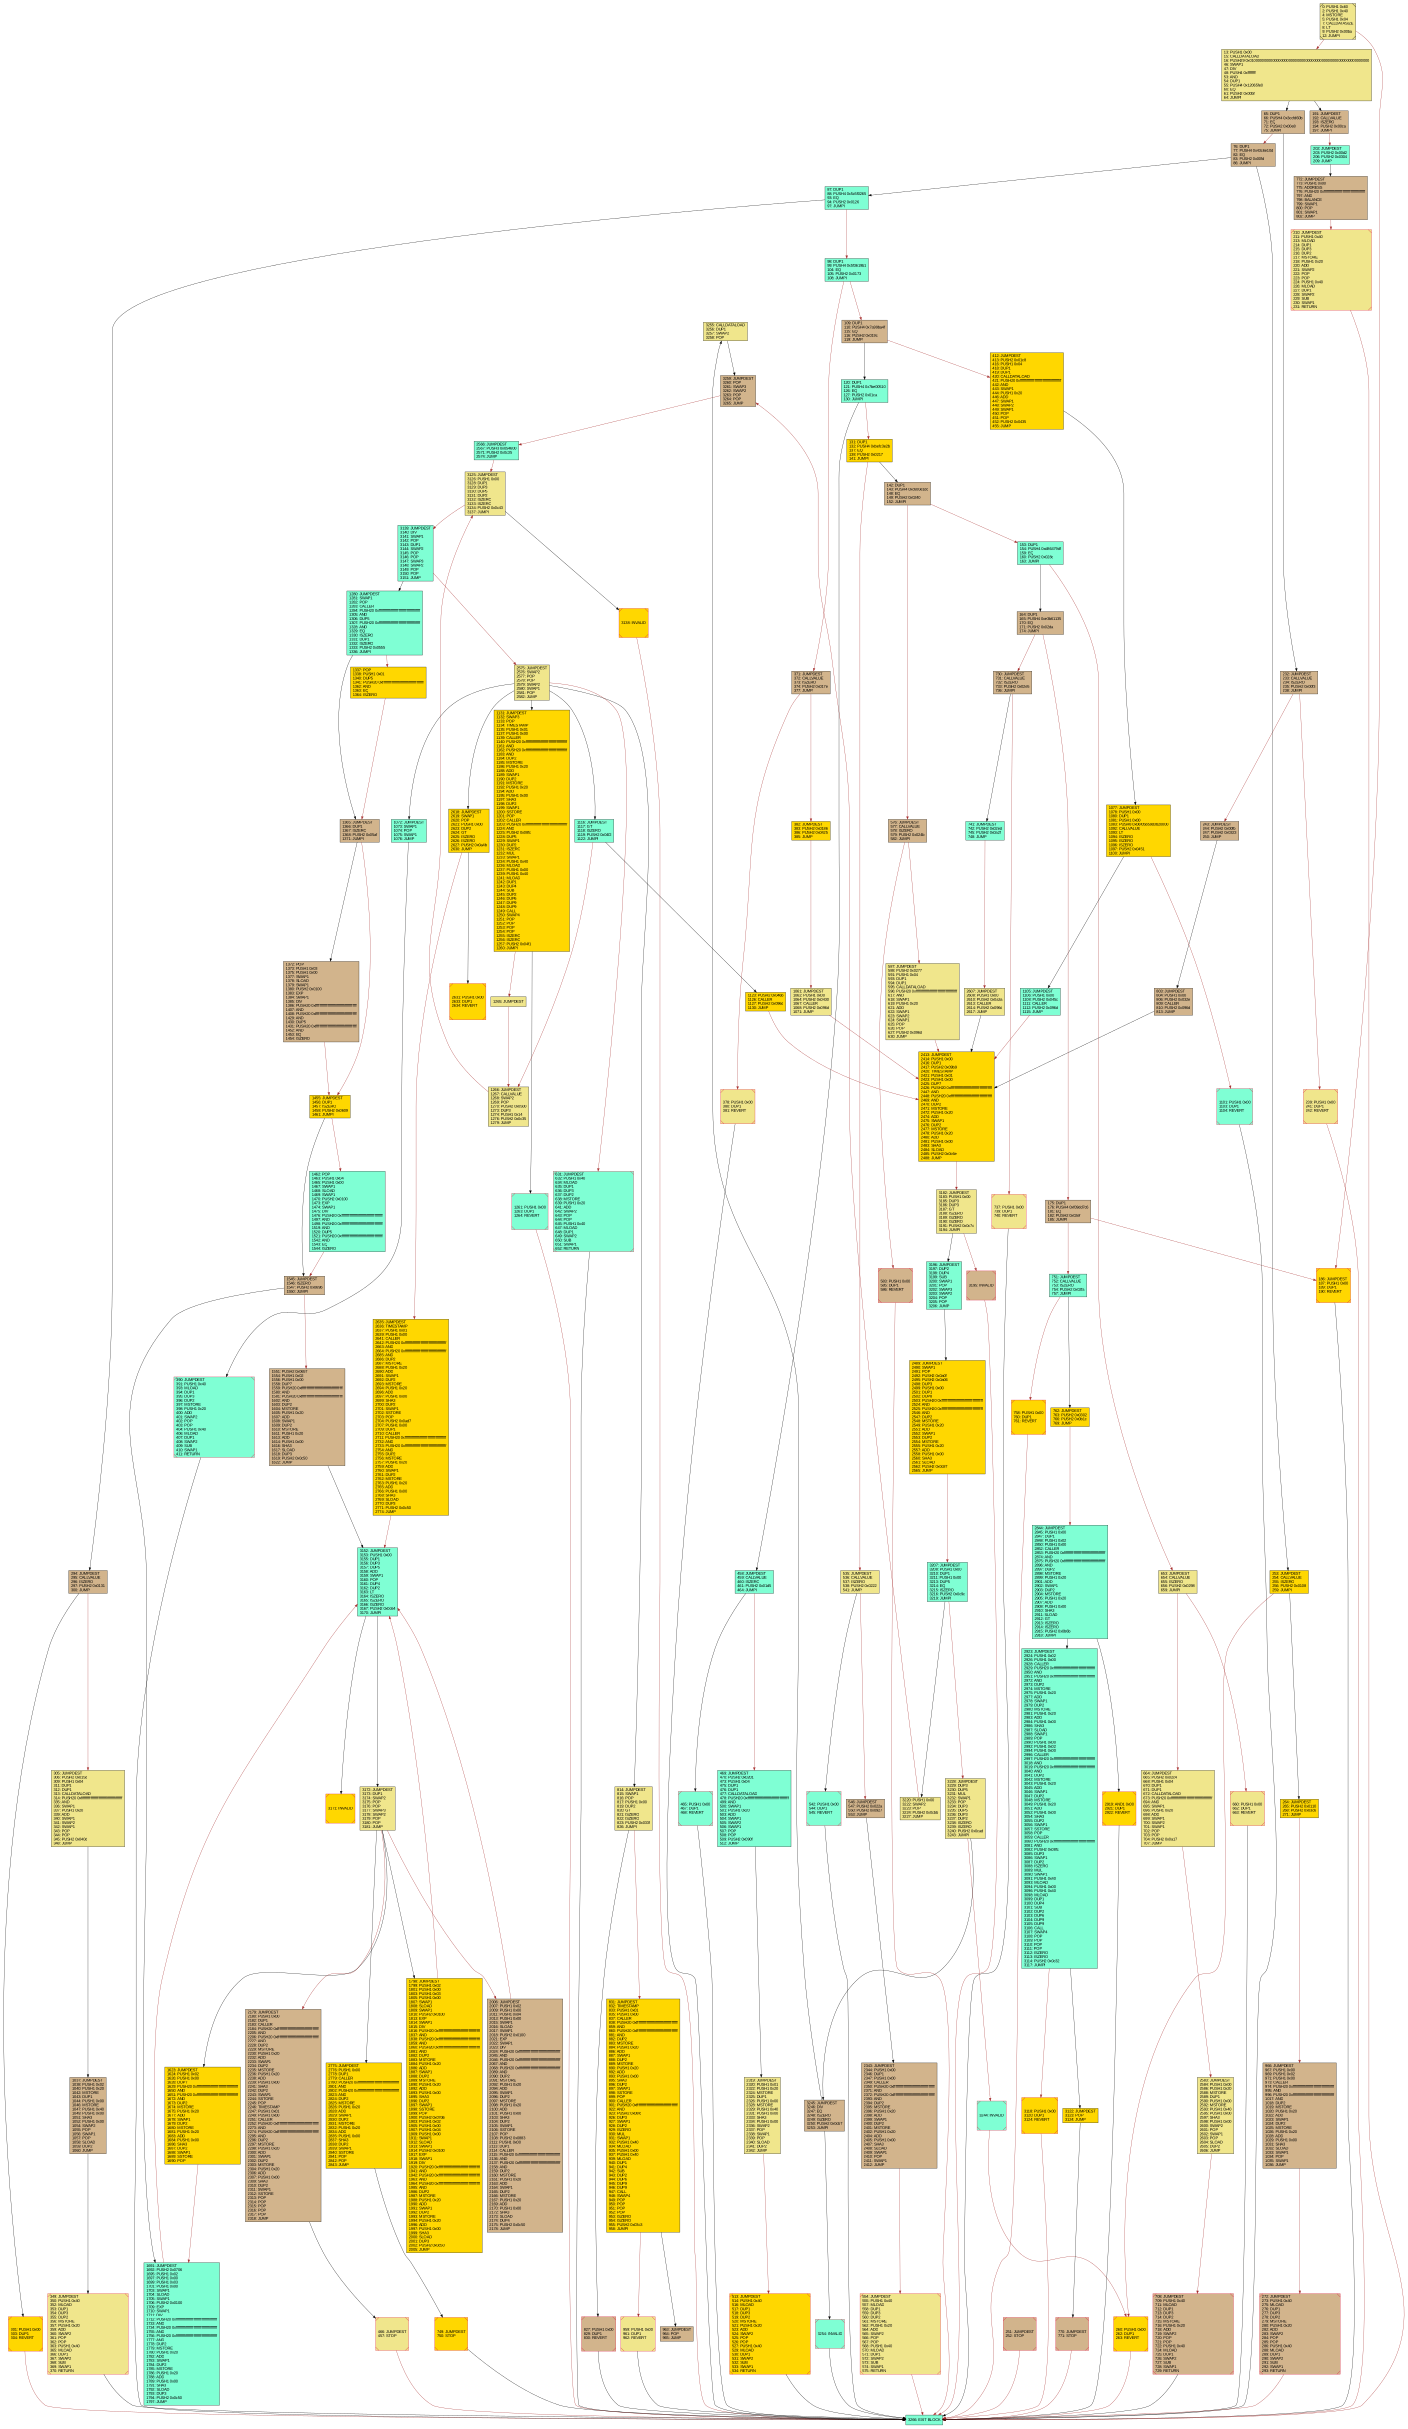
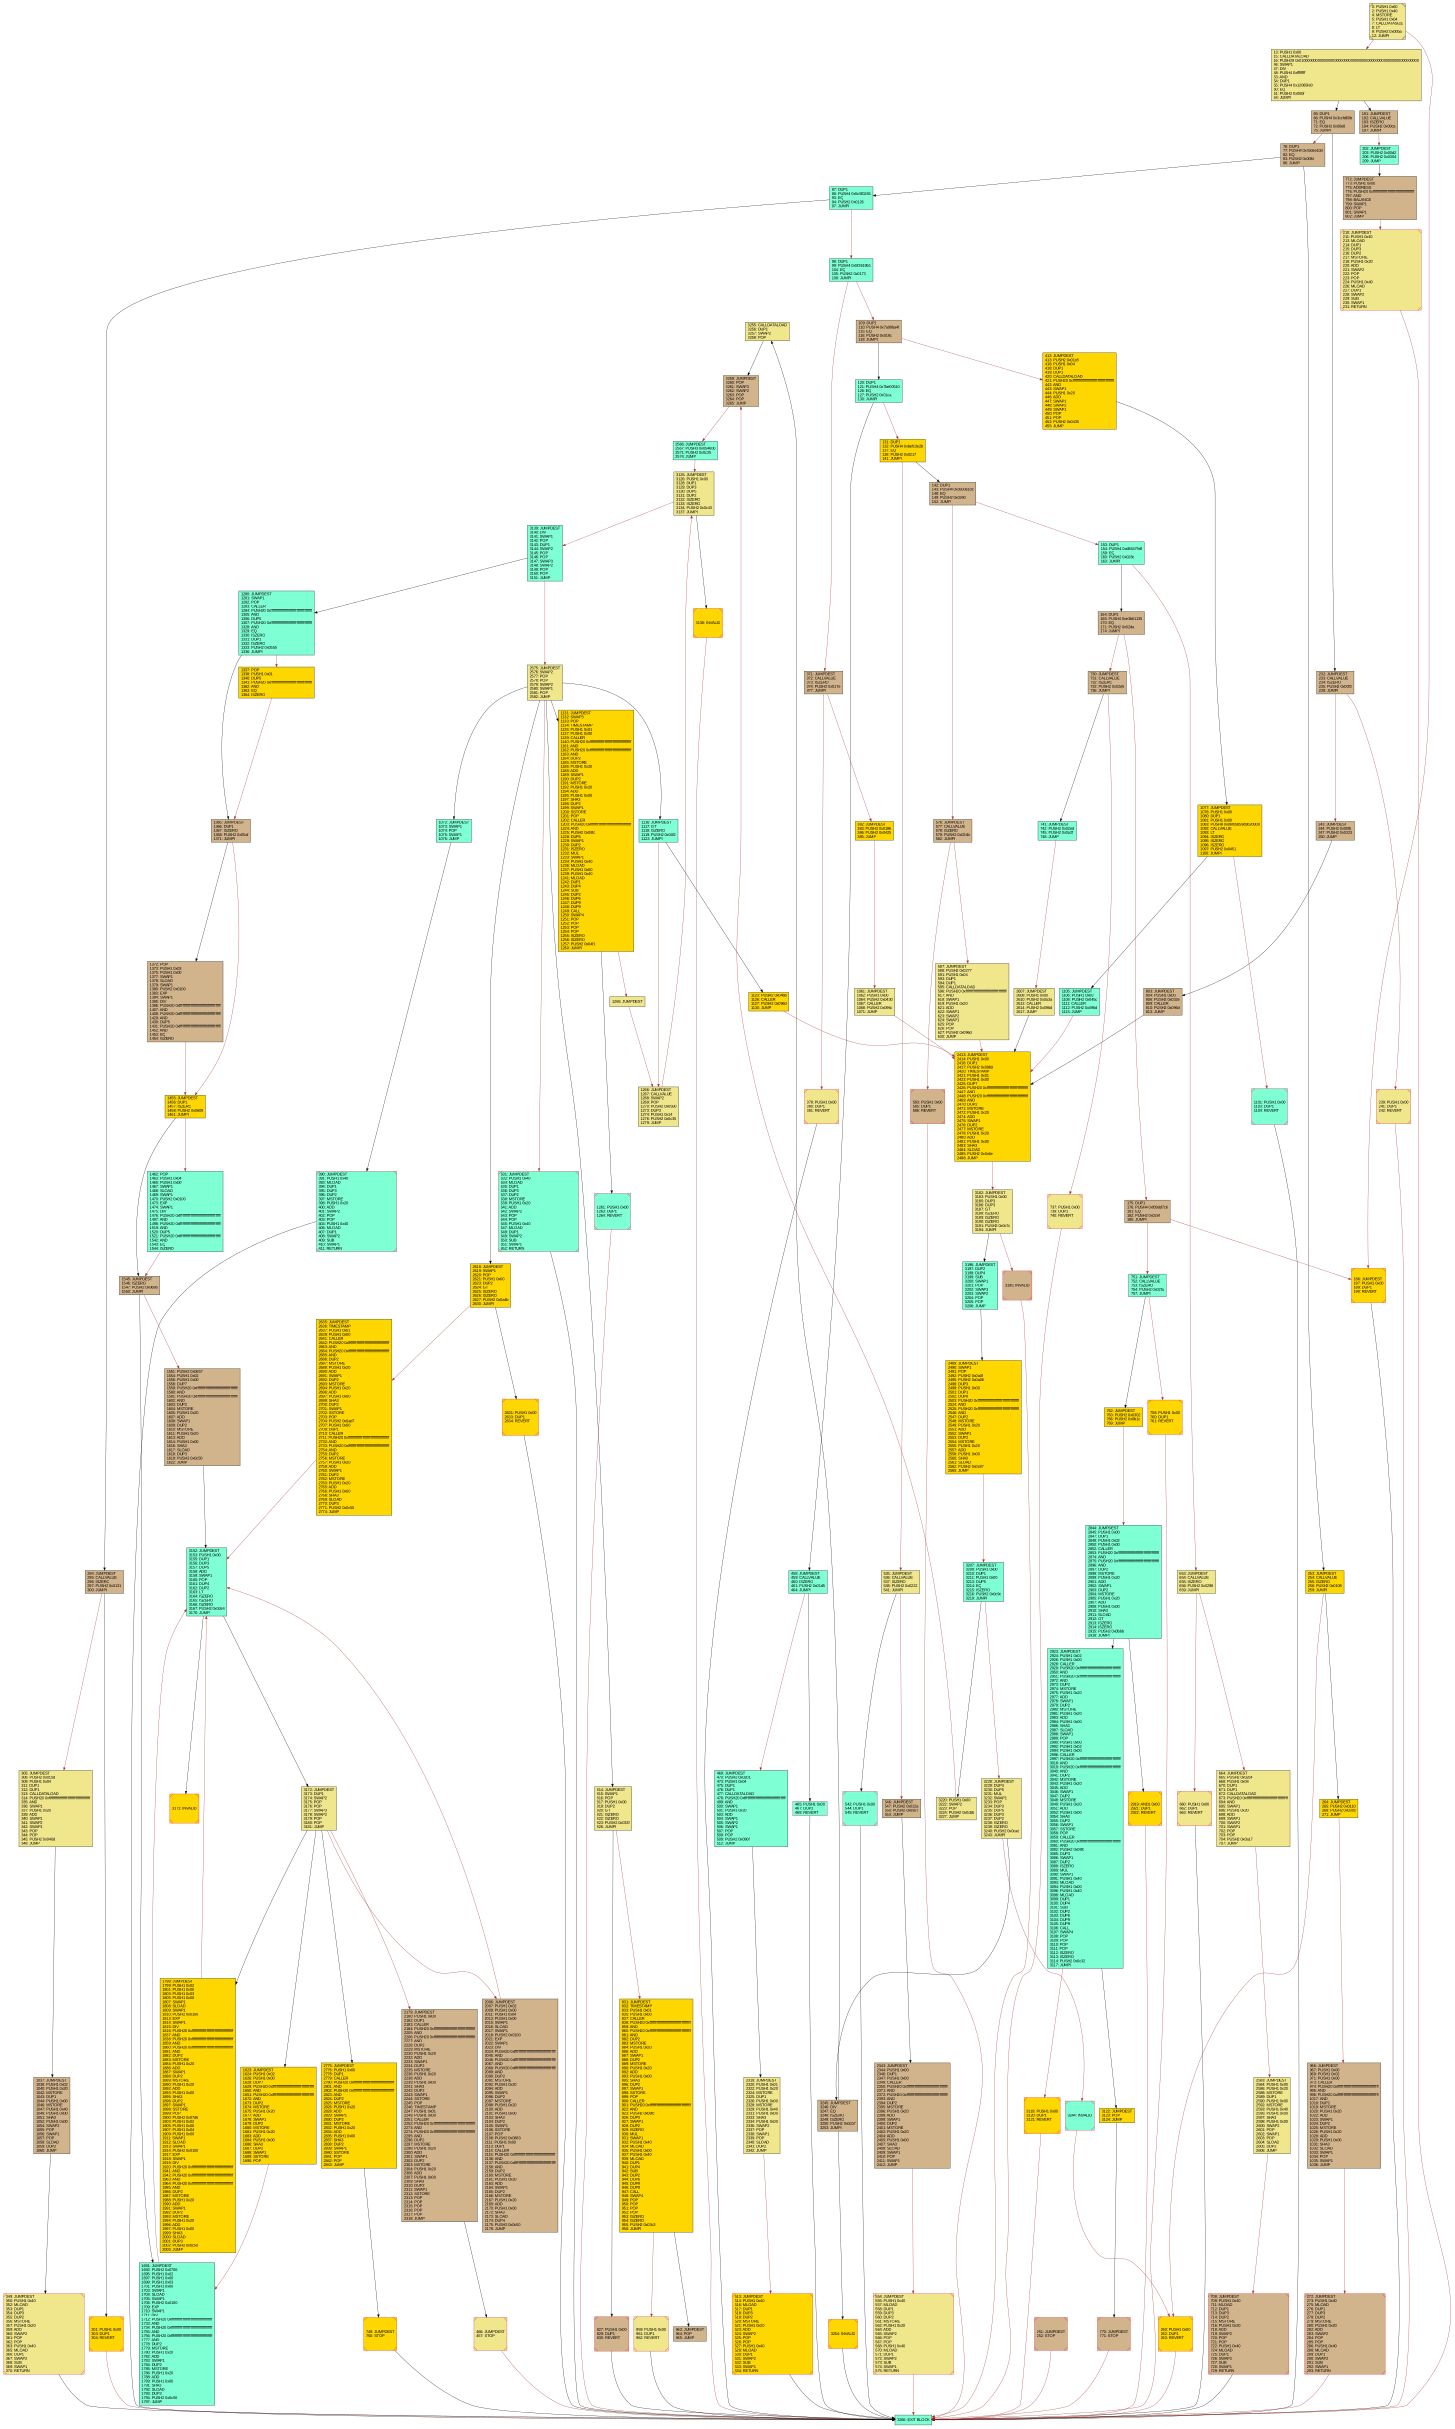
node "465: PUSH1 0x00 467: DUP1 468: REVERT": shape Msquare -> box
edge "737: PUSH1 0x00 739: DUP1 740: REVERT" -> "3266: EXIT BLOCK": color black -> brown
edge "2631: PUSH1 0x00 2633: DUP1 2634: REVERT" -> "3266: EXIT BLOCK": added
node "3118: PUSH1 0x00 3120: DUP1 3124: REVERT": label "3118: PUSH1 0x00 3120: DUP1 3124: REVERT" -> "3118: PUSH1 0x00 3120: DUP1 3121: REVERT"
edge "2919: AND1 0x00 2921: DUP1 2922: REVERT" -> "3266: EXIT BLOCK": color black -> brown
node "3254: INVALID": fillcolor aquamarine -> gold
